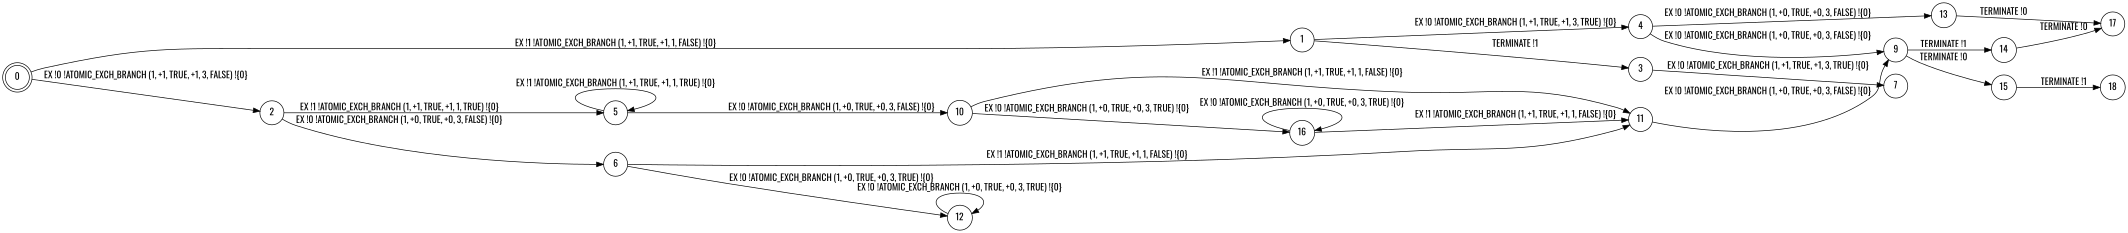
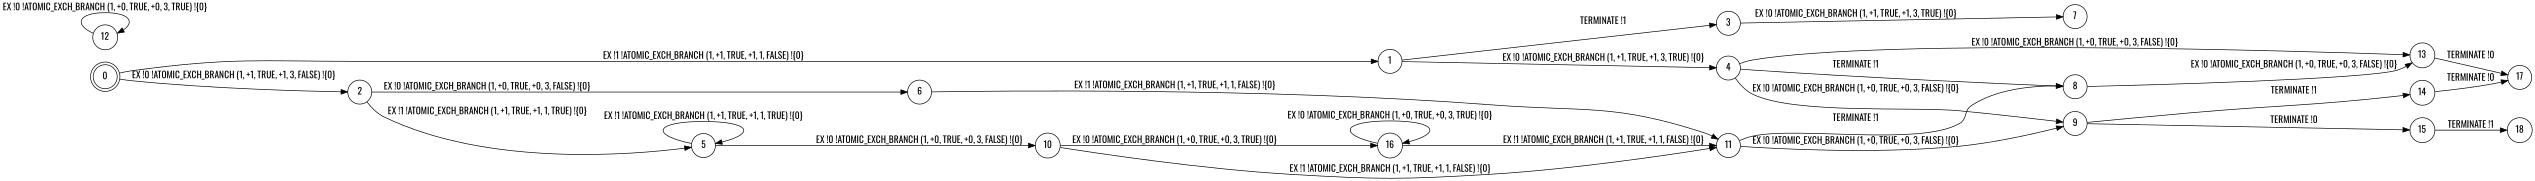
node "8": added
edge "6" -> "12": removed, label "EX !0 !ATOMIC_EXCH_BRANCH (1, +0, TRUE, +0, 3, TRUE) !{0}"
